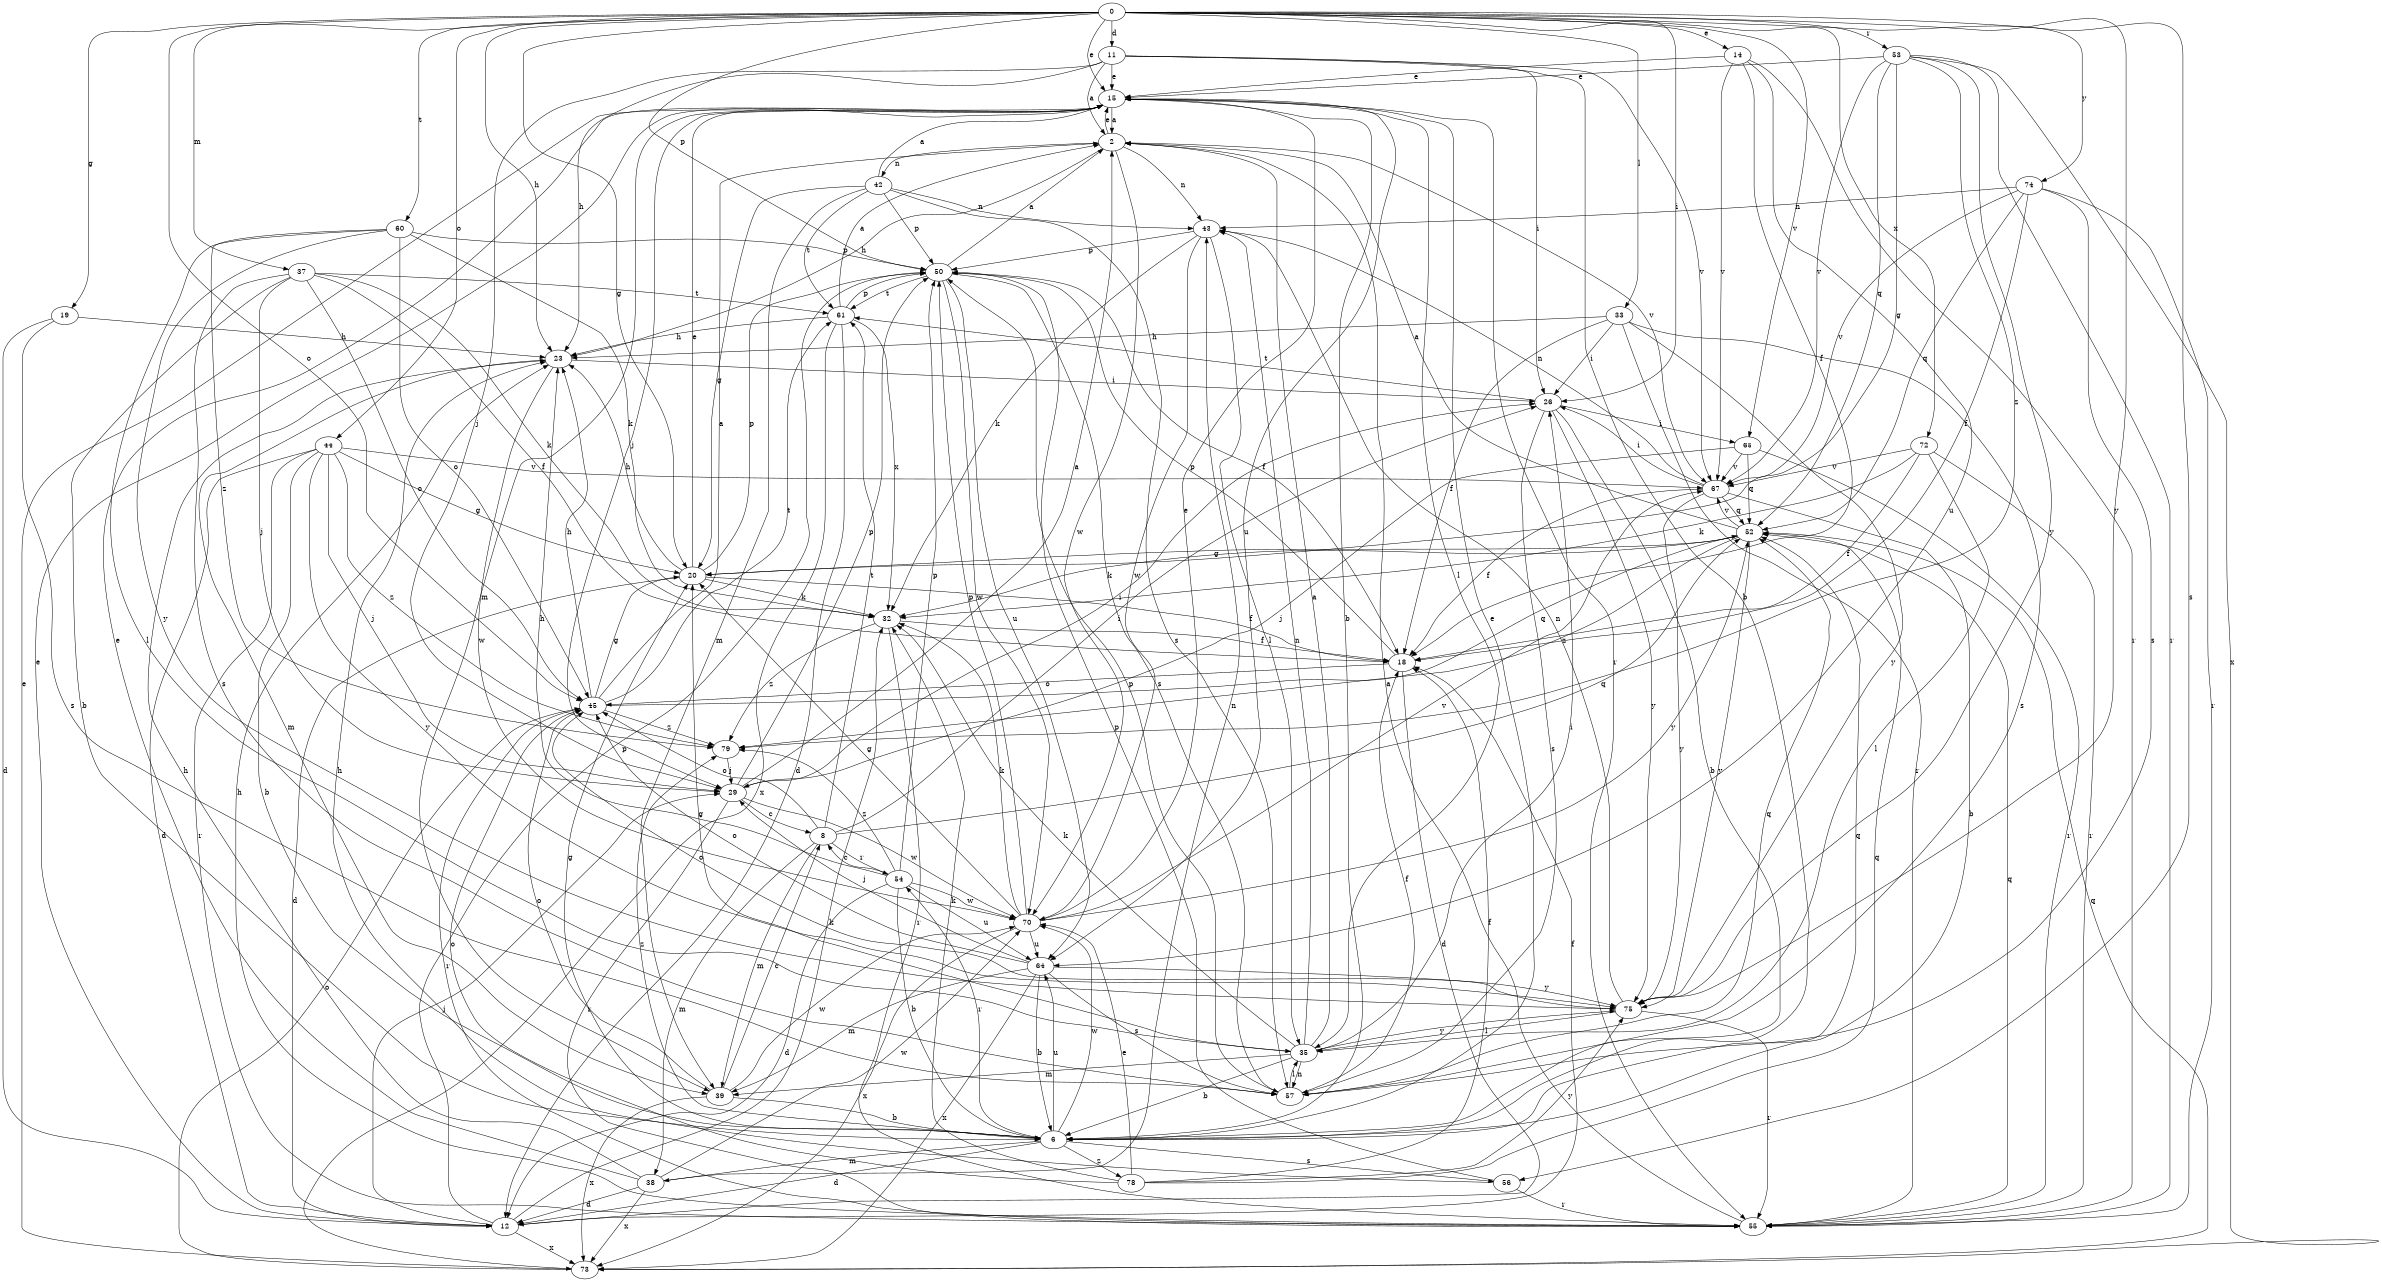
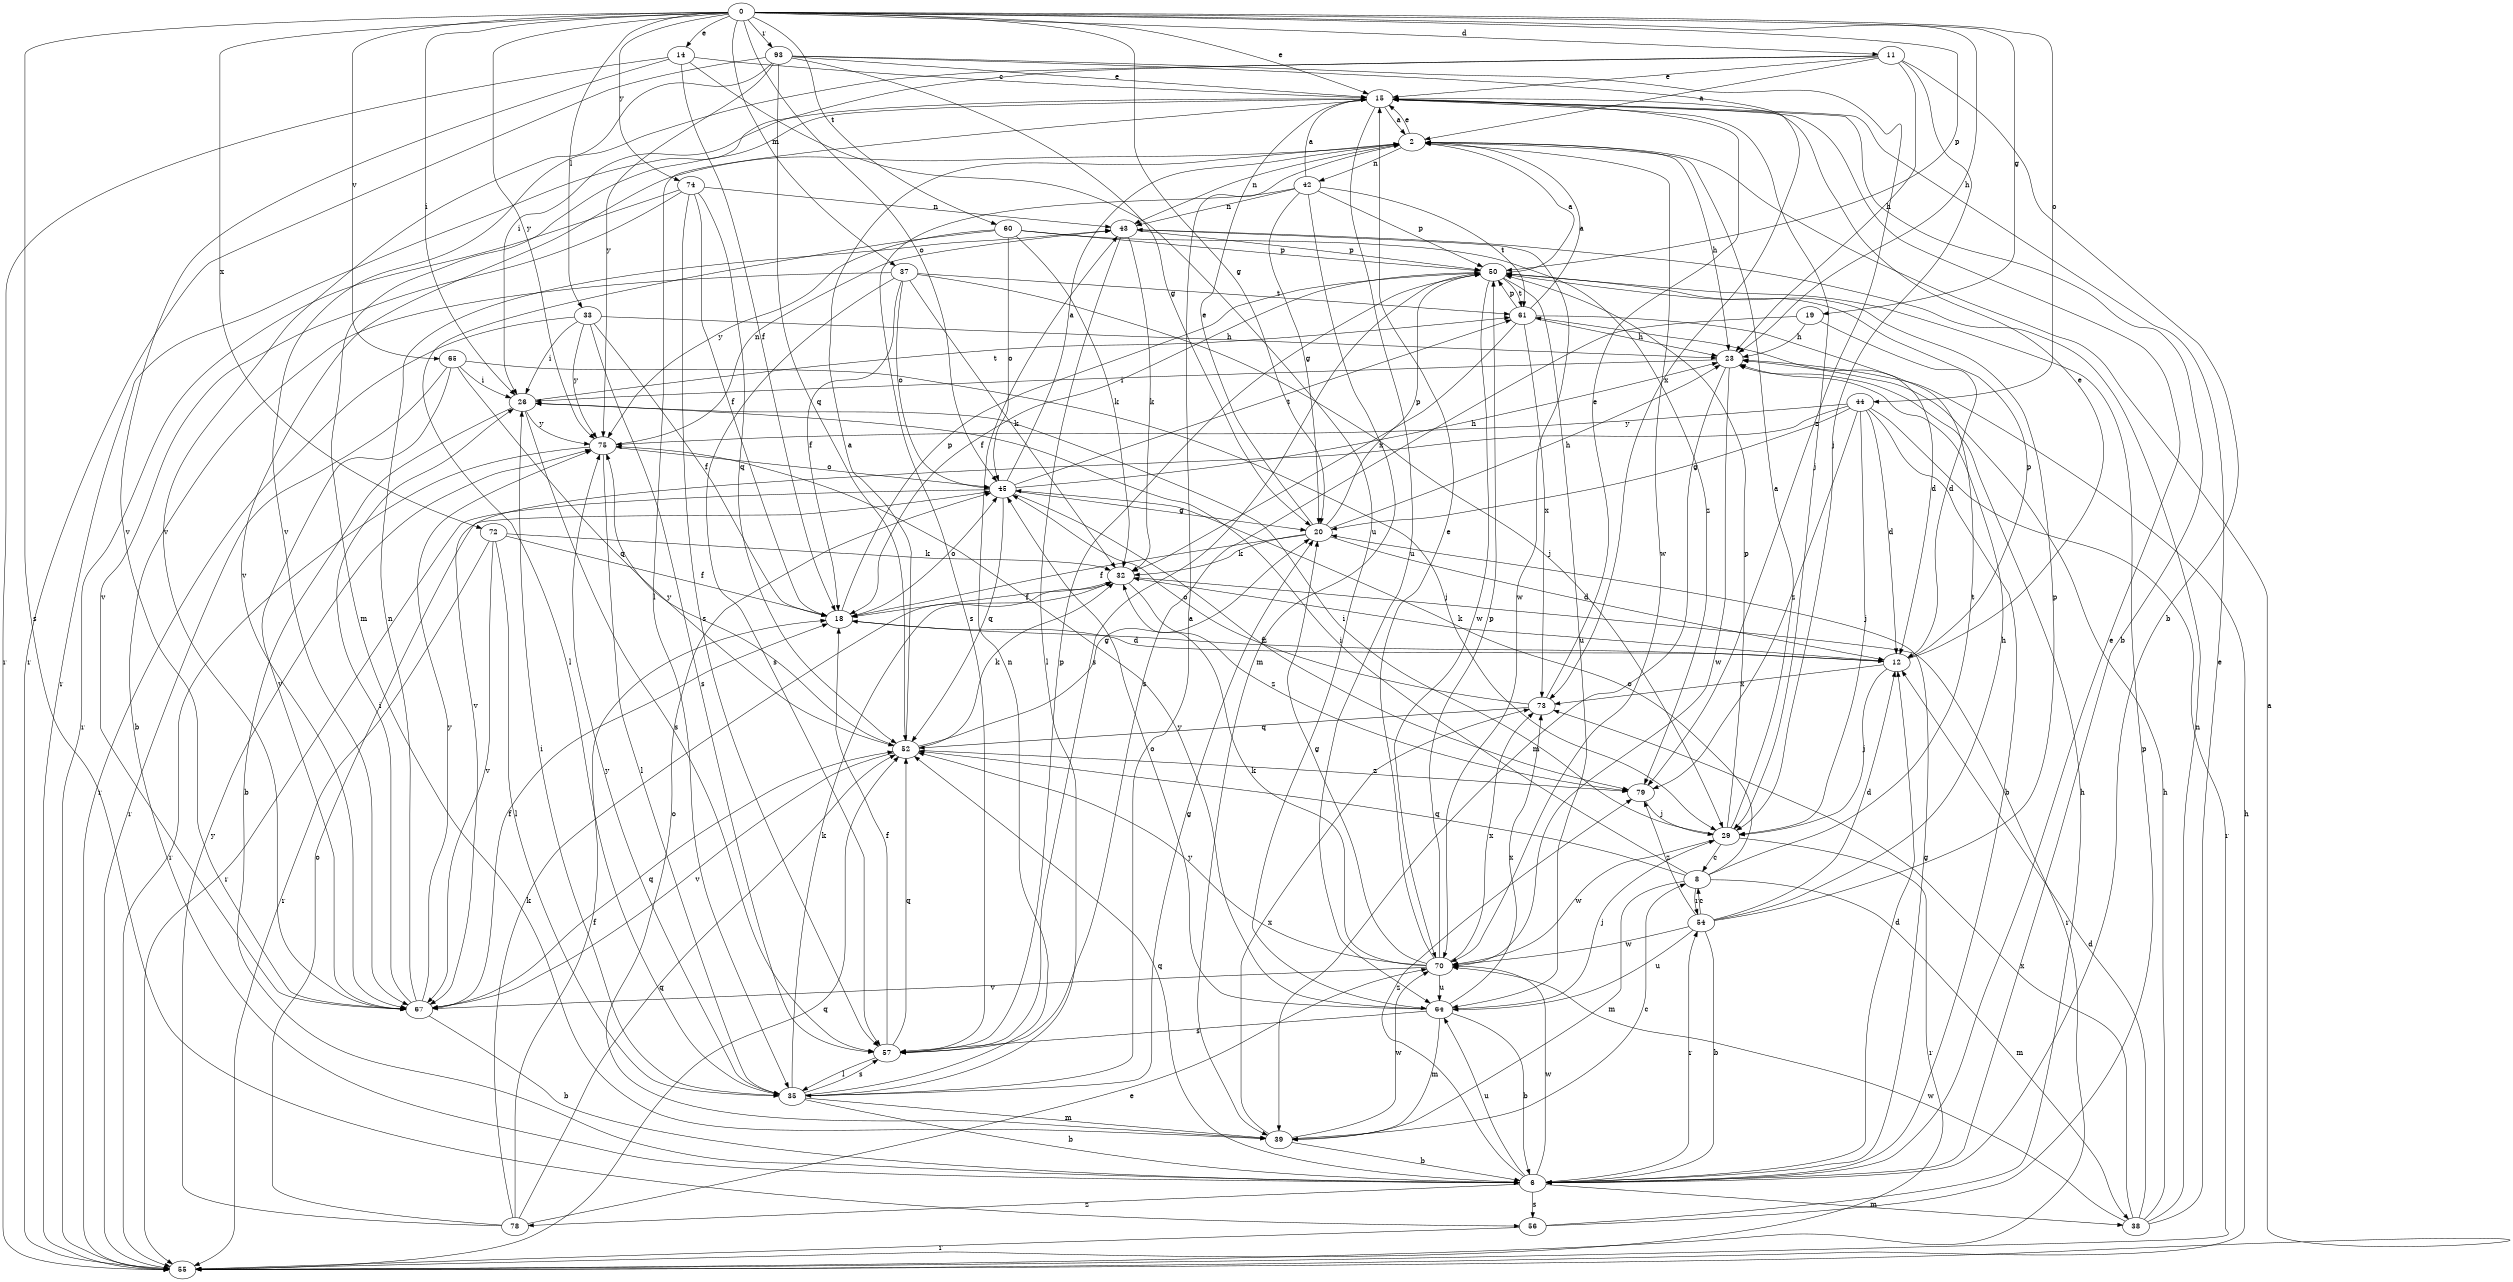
node "53": label "53" -> "93"
edge "14" -> "15": label "e" -> "c"
edge "26" -> "65": reversed
edge "35" -> "57": label "n" -> "s"
